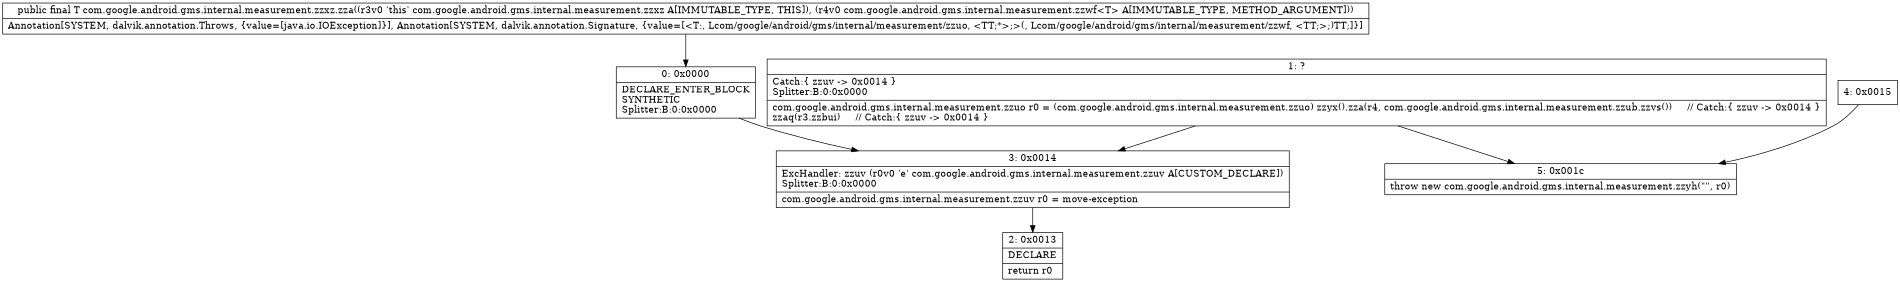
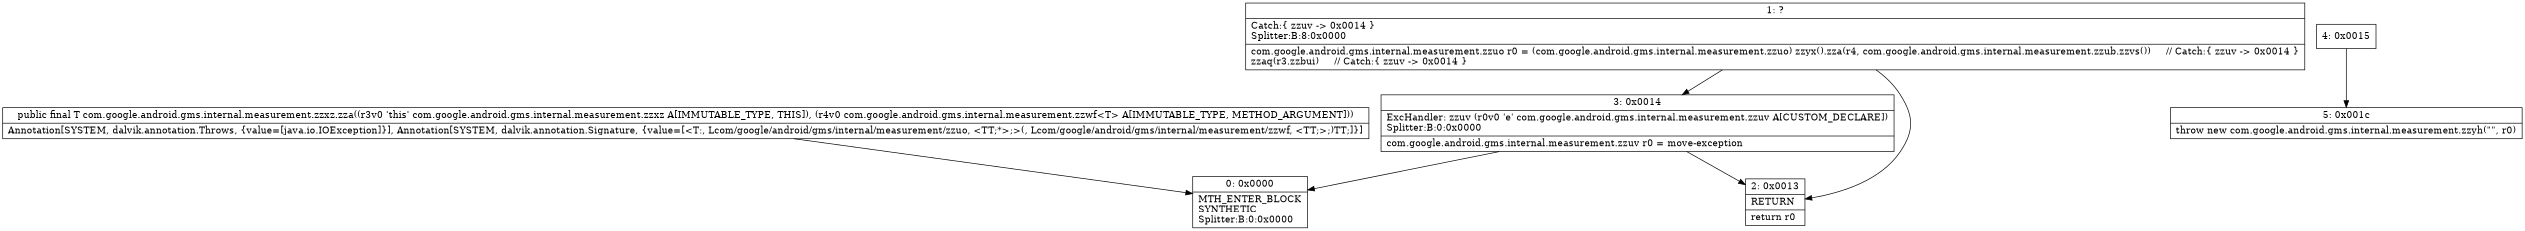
node "0: 0x0000": text "DECLARE_ENTER_BLOCK" -> "MTH_ENTER_BLOCK"
node "1: ?": text "Splitter:B:0:0x0000" -> "Splitter:B:8:0x0000"
edge "0: 0x0000" -> "3: 0x0014": reversed
edge "1: ?" -> "5: 0x001c": now "1: ?" -> "2: 0x0013"
node "2: 0x0013": text "DECLARE" -> "RETURN"
